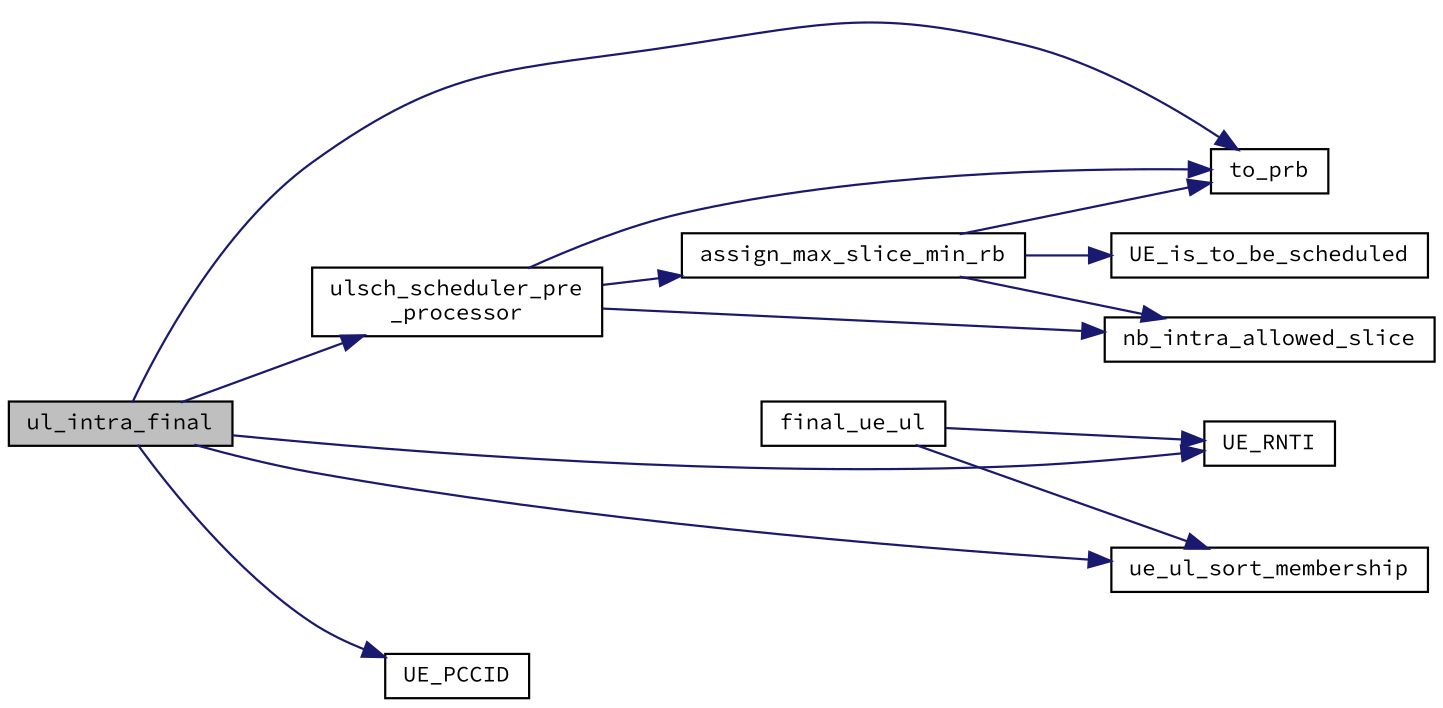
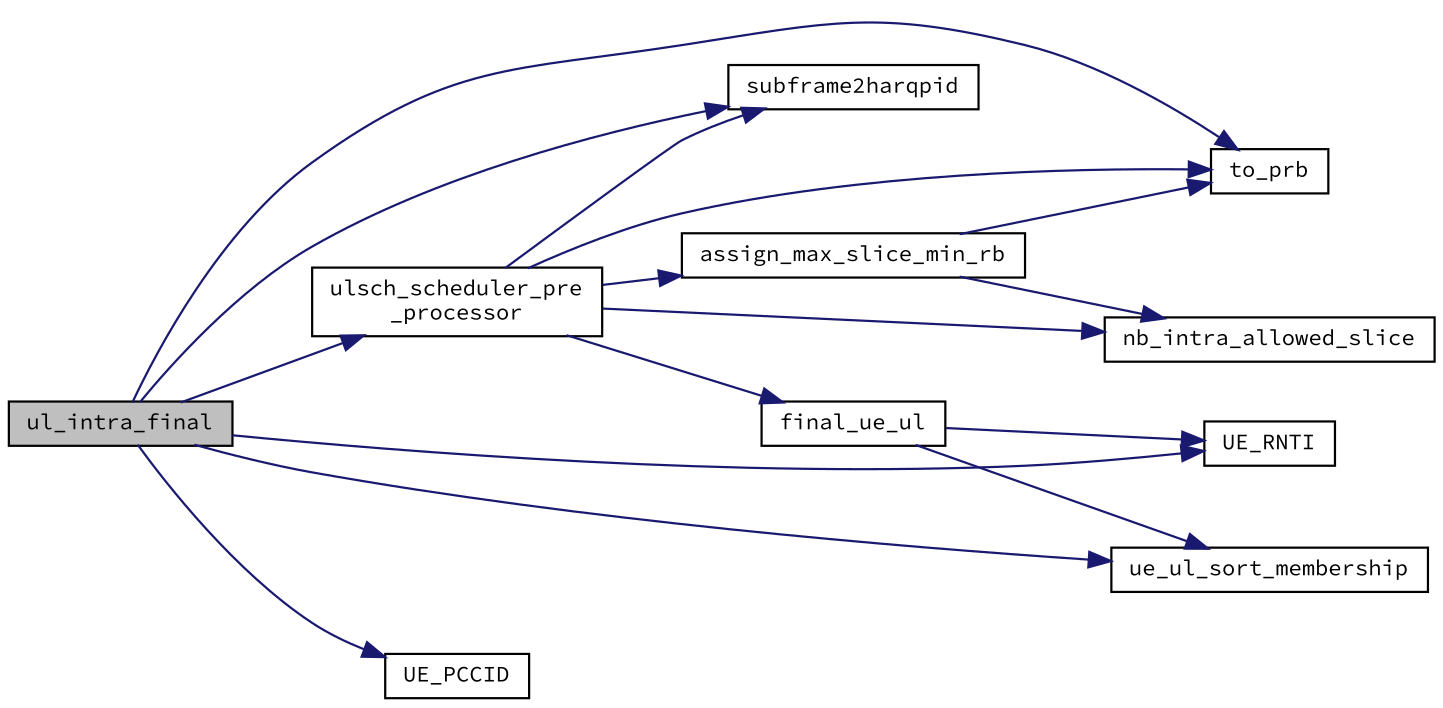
node "subframe2harqpid": added
node "UE_is_to_be_scheduled": removed
edge "ulsch_scheduler_pre _processor" -> "final_ue_ul": added
